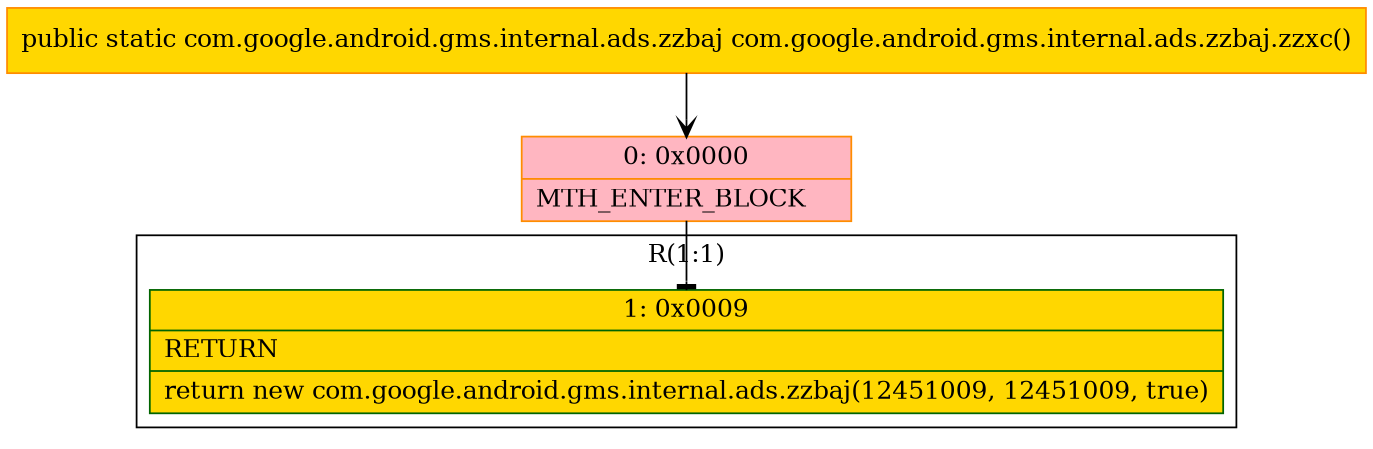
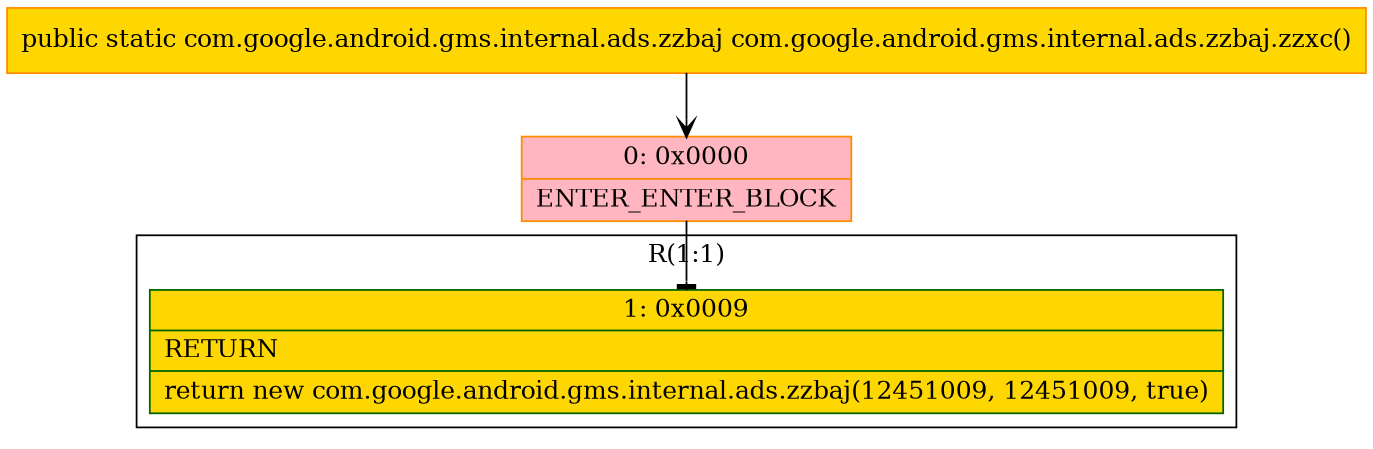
node "0: 0x0000": text "MTH_ENTER_BLOCK" -> "ENTER_ENTER_BLOCK"
